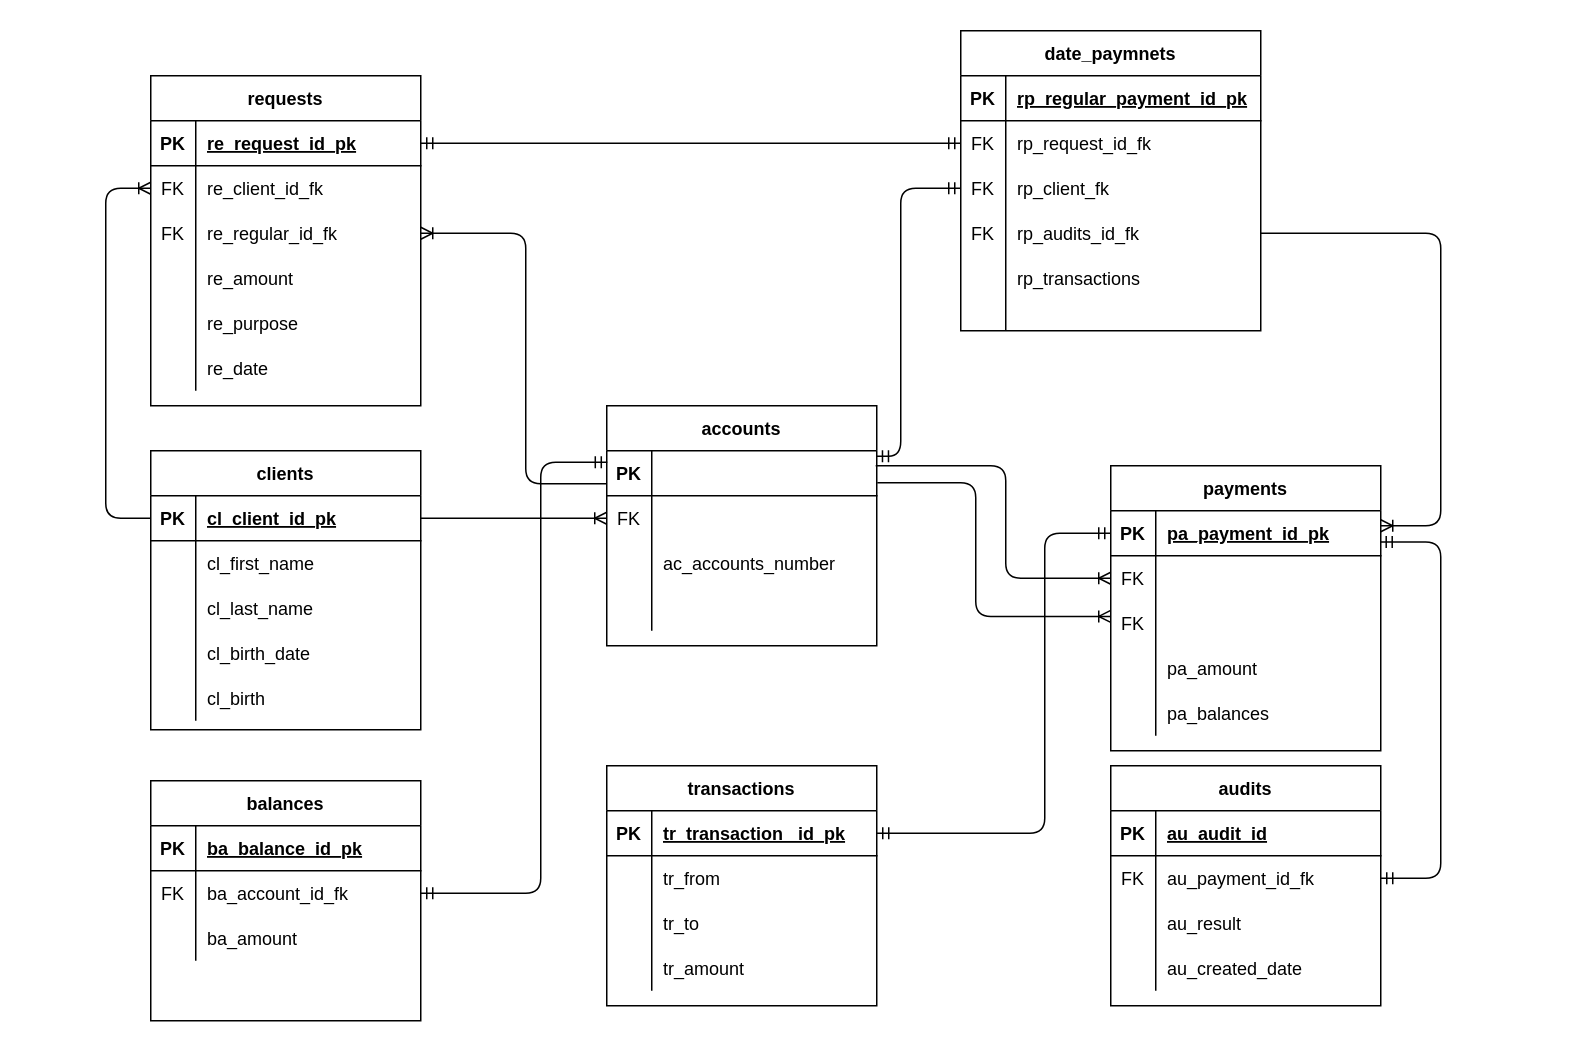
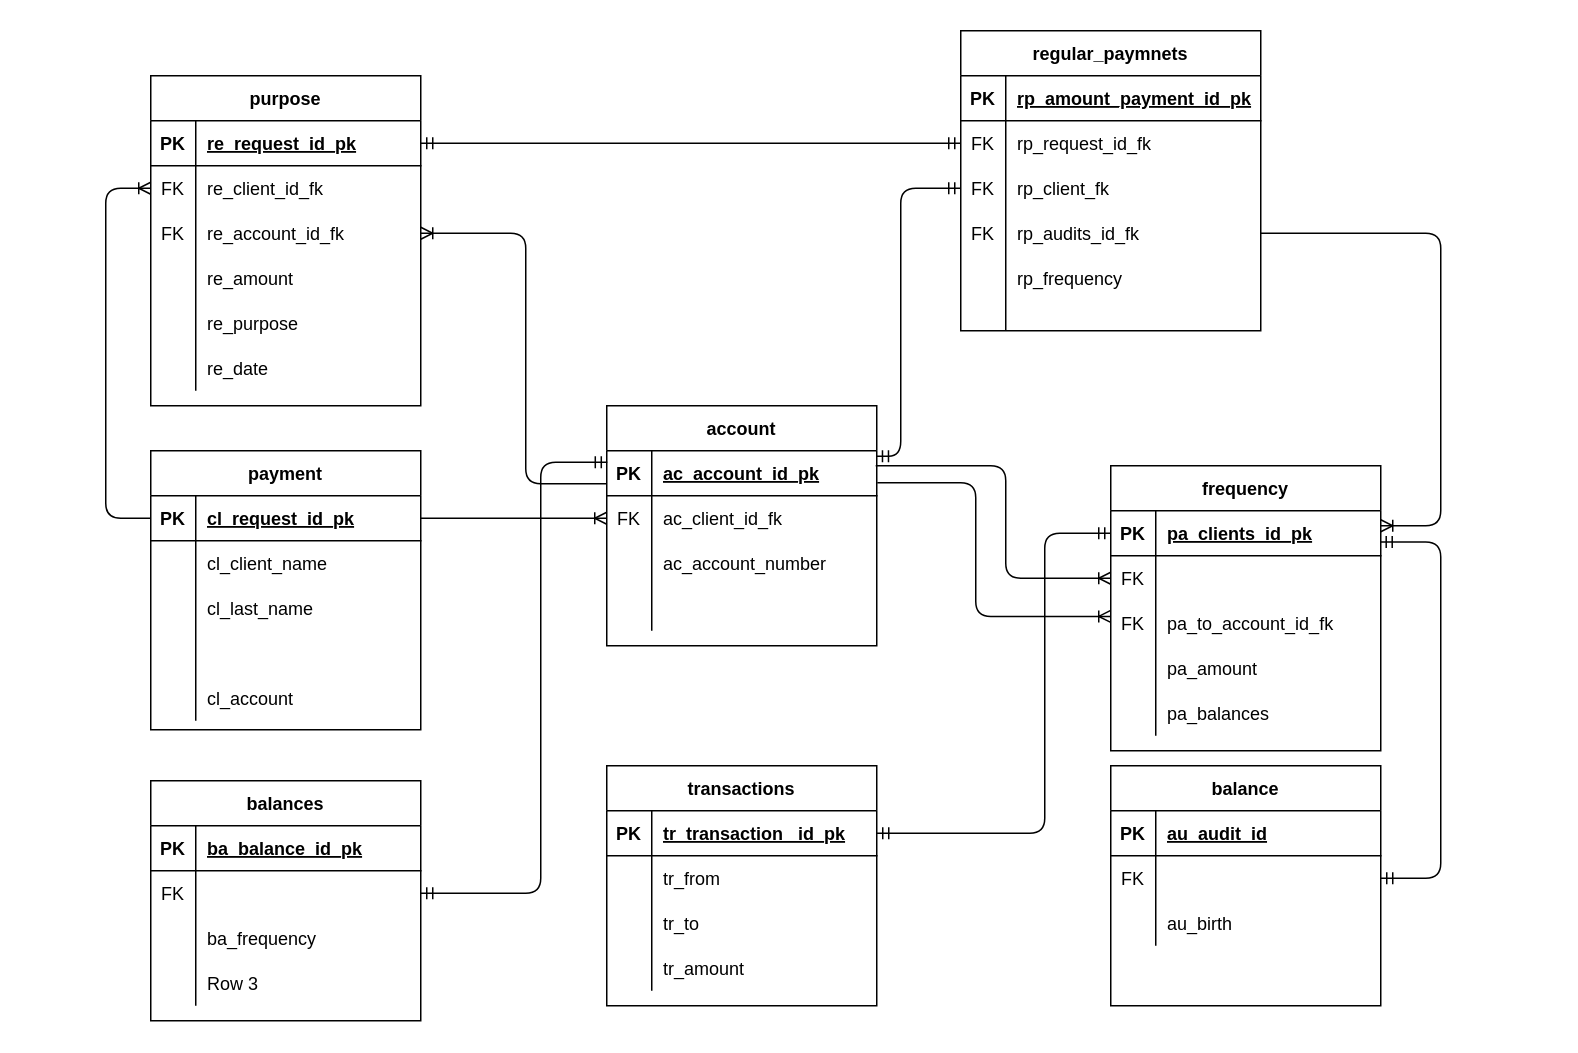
node "date_paymnets": label "date_paymnets" -> "regular_paymnets"
node "requests": label "requests" -> "purpose"
node "rp_regular_payment_id_pk": label "rp_regular_payment_id_pk" -> "rp_amount_payment_id_pk"
node "re_regular_id_fk": label "re_regular_id_fk" -> "re_account_id_fk"
node "rp_transactions": label "rp_transactions" -> "rp_frequency"
node "accounts": label "accounts" -> "account"
node "ac_account_id_pk": added
node "clients": label "clients" -> "payment"
node "payments": label "payments" -> "frequency"
node "ac_client_id_fk": added
node "cl_client_id_pk": label "cl_client_id_pk" -> "cl_request_id_pk"
node "pa_payment_id_pk": label "pa_payment_id_pk" -> "pa_clients_id_pk"
node "cl_first_name": label "cl_first_name" -> "cl_client_name"
node "ac_accounts_number": label "ac_accounts_number" -> "ac_account_number"
node "pa_to_account_id_fk": added
node "cl_birth_date": removed
node "cl_birth": label "cl_birth" -> "cl_account"
node "audits": label "audits" -> "balance"
node "au_payment_id_fk": removed
node "ba_account_id_fk": removed
node "au_result": label "au_result" -> "au_birth"
node "ba_amount": label "ba_amount" -> "ba_frequency"
node "au_created_date": removed
node "Row 3": added
